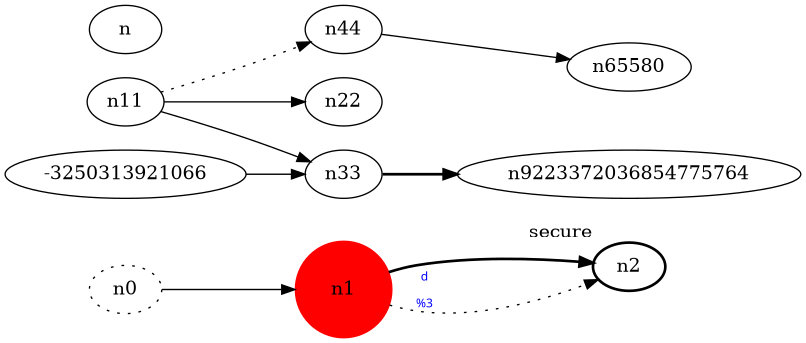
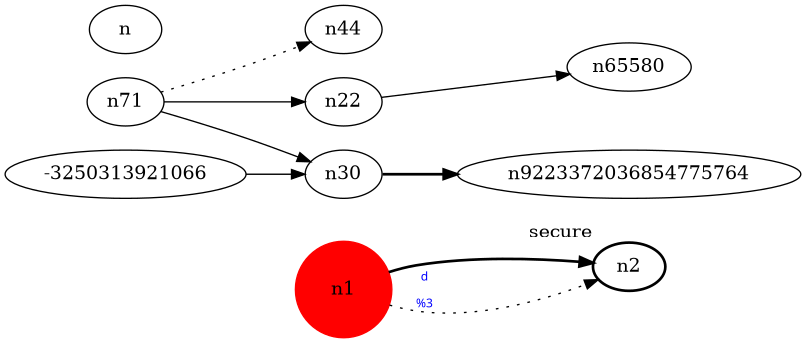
edge "n44" -> "n65580": now "n22" -> "n65580"
node "n11": label "n11" -> "n71"
node "n33": label "n33" -> "n30"
node "n0": removed
